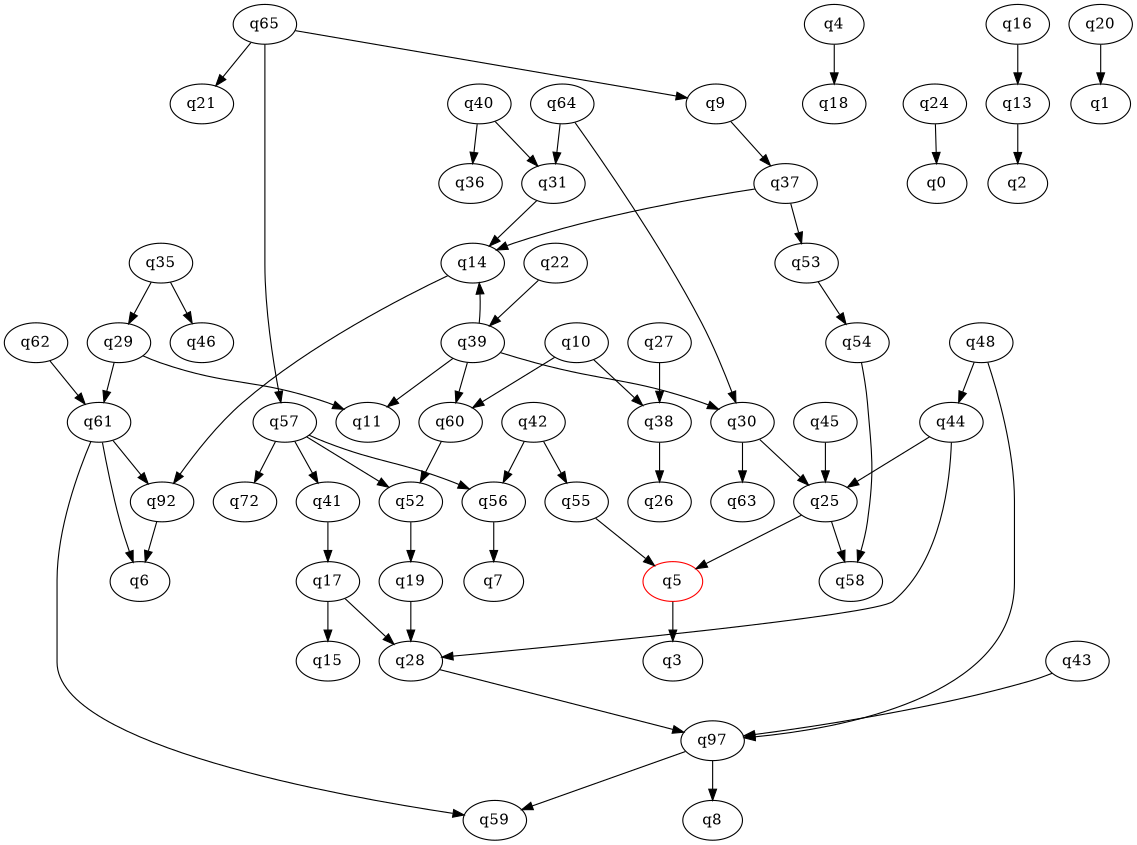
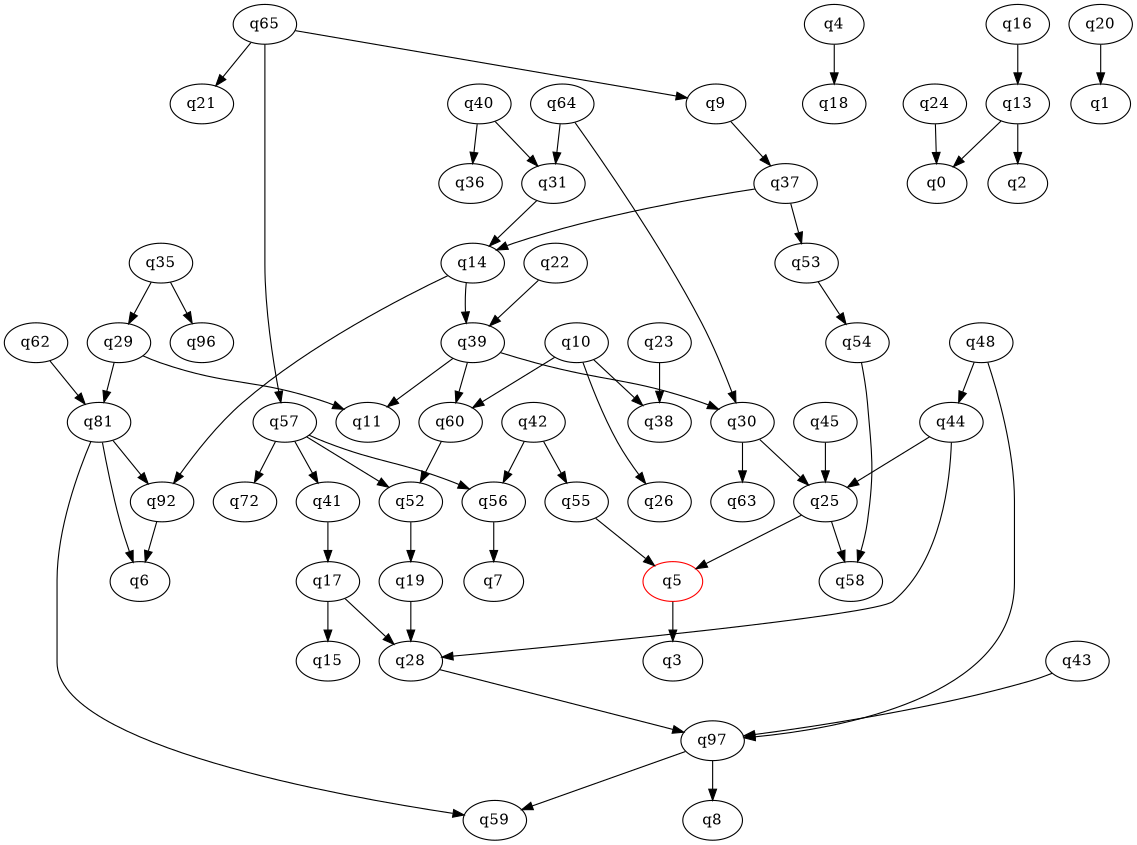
edge "q13" -> "q0": added
edge "q39" -> "q14": reversed
node "q46": label "q46" -> "q96"
node "q27": label "q27" -> "q23"
node "q61": label "q61" -> "q81"
edge "q38" -> "q26": now "q10" -> "q26"
